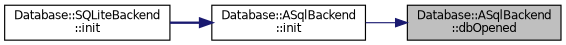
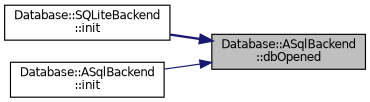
edge "Database::SQLiteBackend ::init" -> "Database::ASqlBackend ::init": now "Database::SQLiteBackend ::init" -> "Database::ASqlBackend ::dbOpened"
